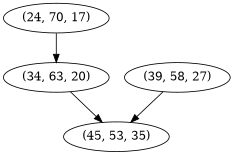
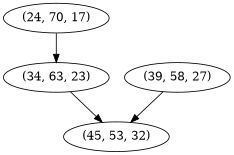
node "(34, 63, 20)": label "(34, 63, 20)" -> "(34, 63, 23)"
node "(45, 53, 35)": label "(45, 53, 35)" -> "(45, 53, 32)"
